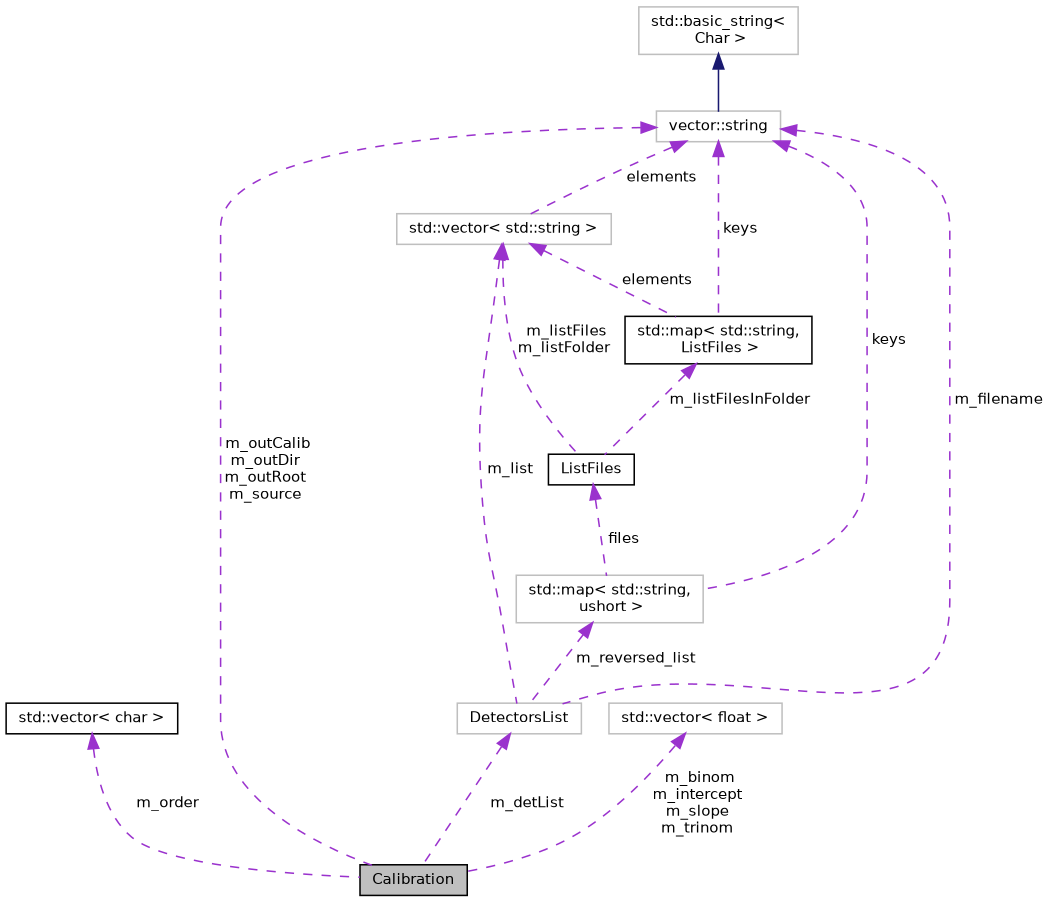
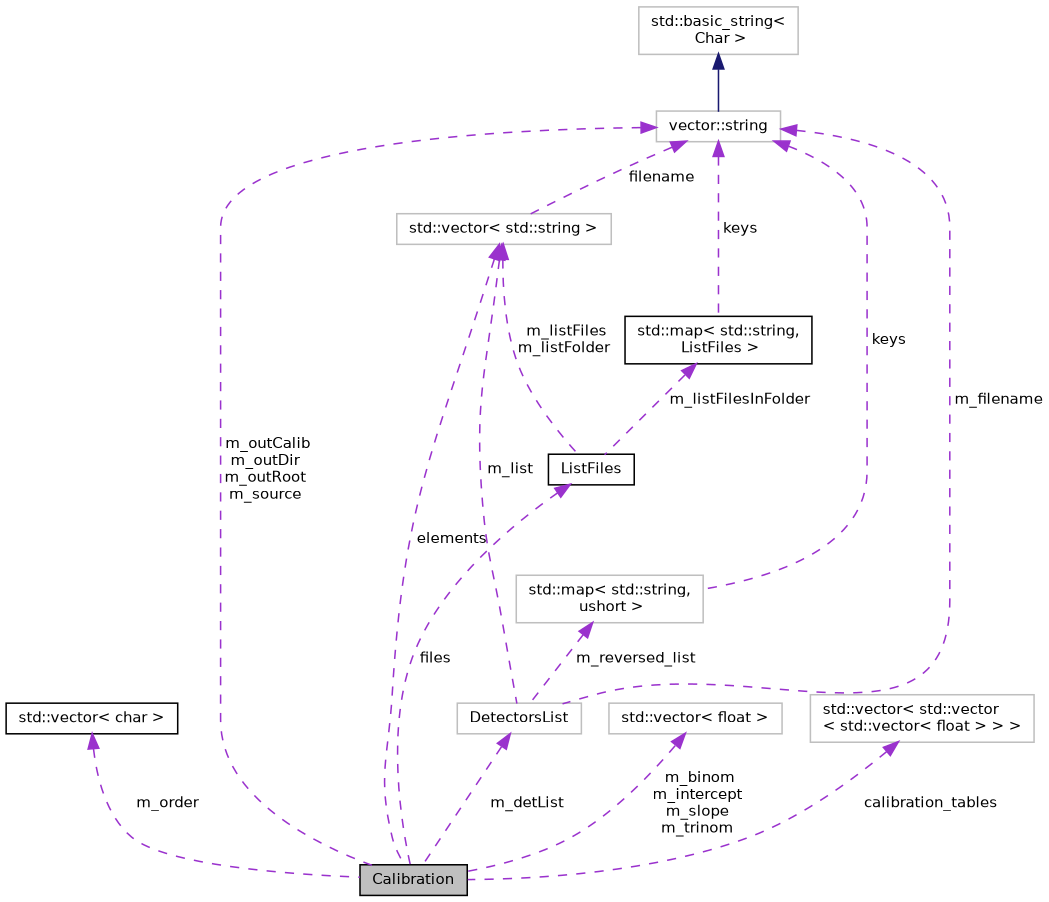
edge "std::vector< std::string >" -> "vector::string": label " elements" -> " filename"
edge "std::map< std::string, ListFiles >" -> "std::vector< std::string >": now "Calibration" -> "std::vector< std::string >"
edge "std::map< std::string, ushort >" -> "ListFiles": now "Calibration" -> "ListFiles"
node "std::vector< std::vector < std::vector< float > > >": added
